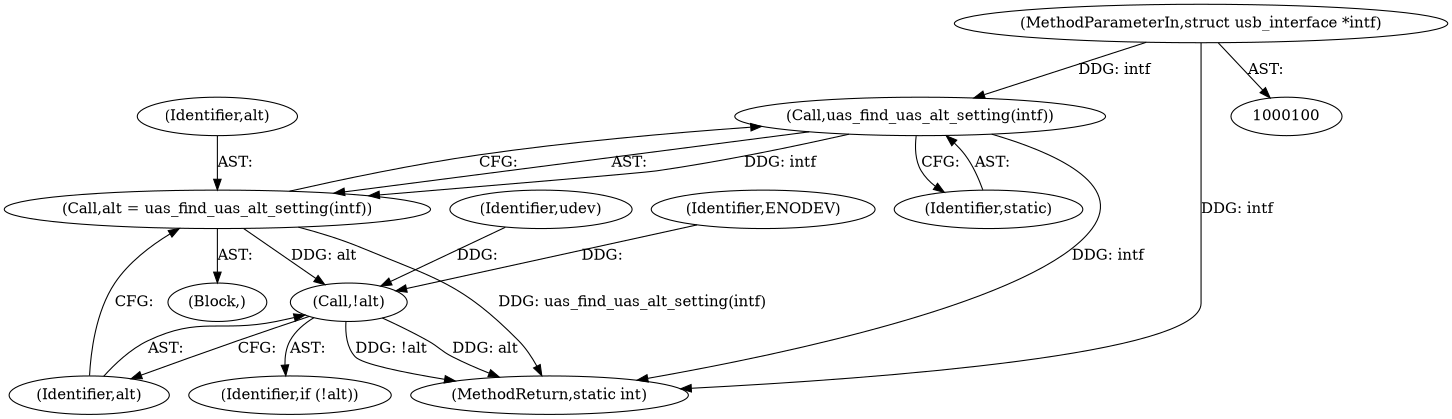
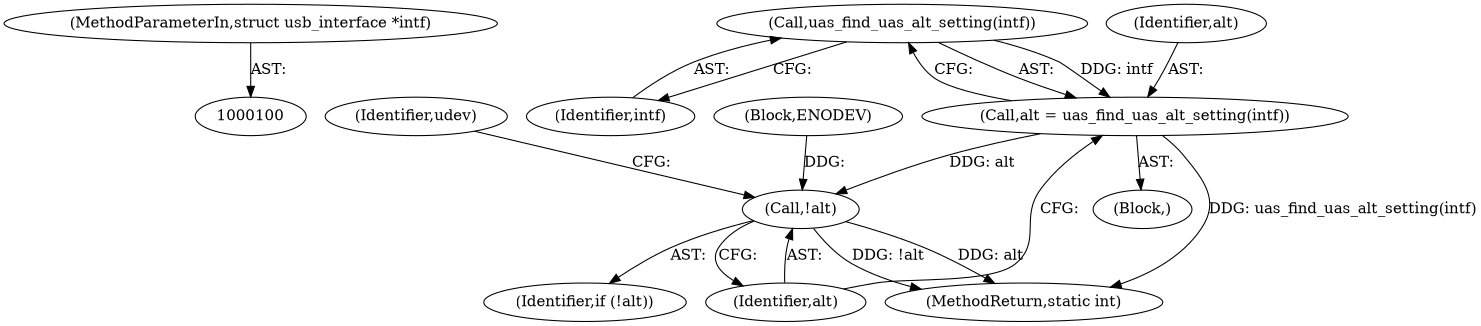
edge "(MethodParameterIn,struct usb_interface *intf)" -> "(Call,uas_find_uas_alt_setting(intf))": removed, label "DDG: intf"
node "(Identifier,ENODEV)": label "(Identifier,ENODEV)" -> "(Block,ENODEV)"
node "(Identifier,static)": label "(Identifier,static)" -> "(Identifier,intf)"
edge "(Identifier,udev)" -> "(Call,!alt)": label "DDG: " -> "CFG: "
edge "(Call,uas_find_uas_alt_setting(intf))" -> "(MethodReturn,static int)": removed, label "DDG: intf"
edge "(MethodParameterIn,struct usb_interface *intf)" -> "(MethodReturn,static int)": removed, label "DDG: intf"
